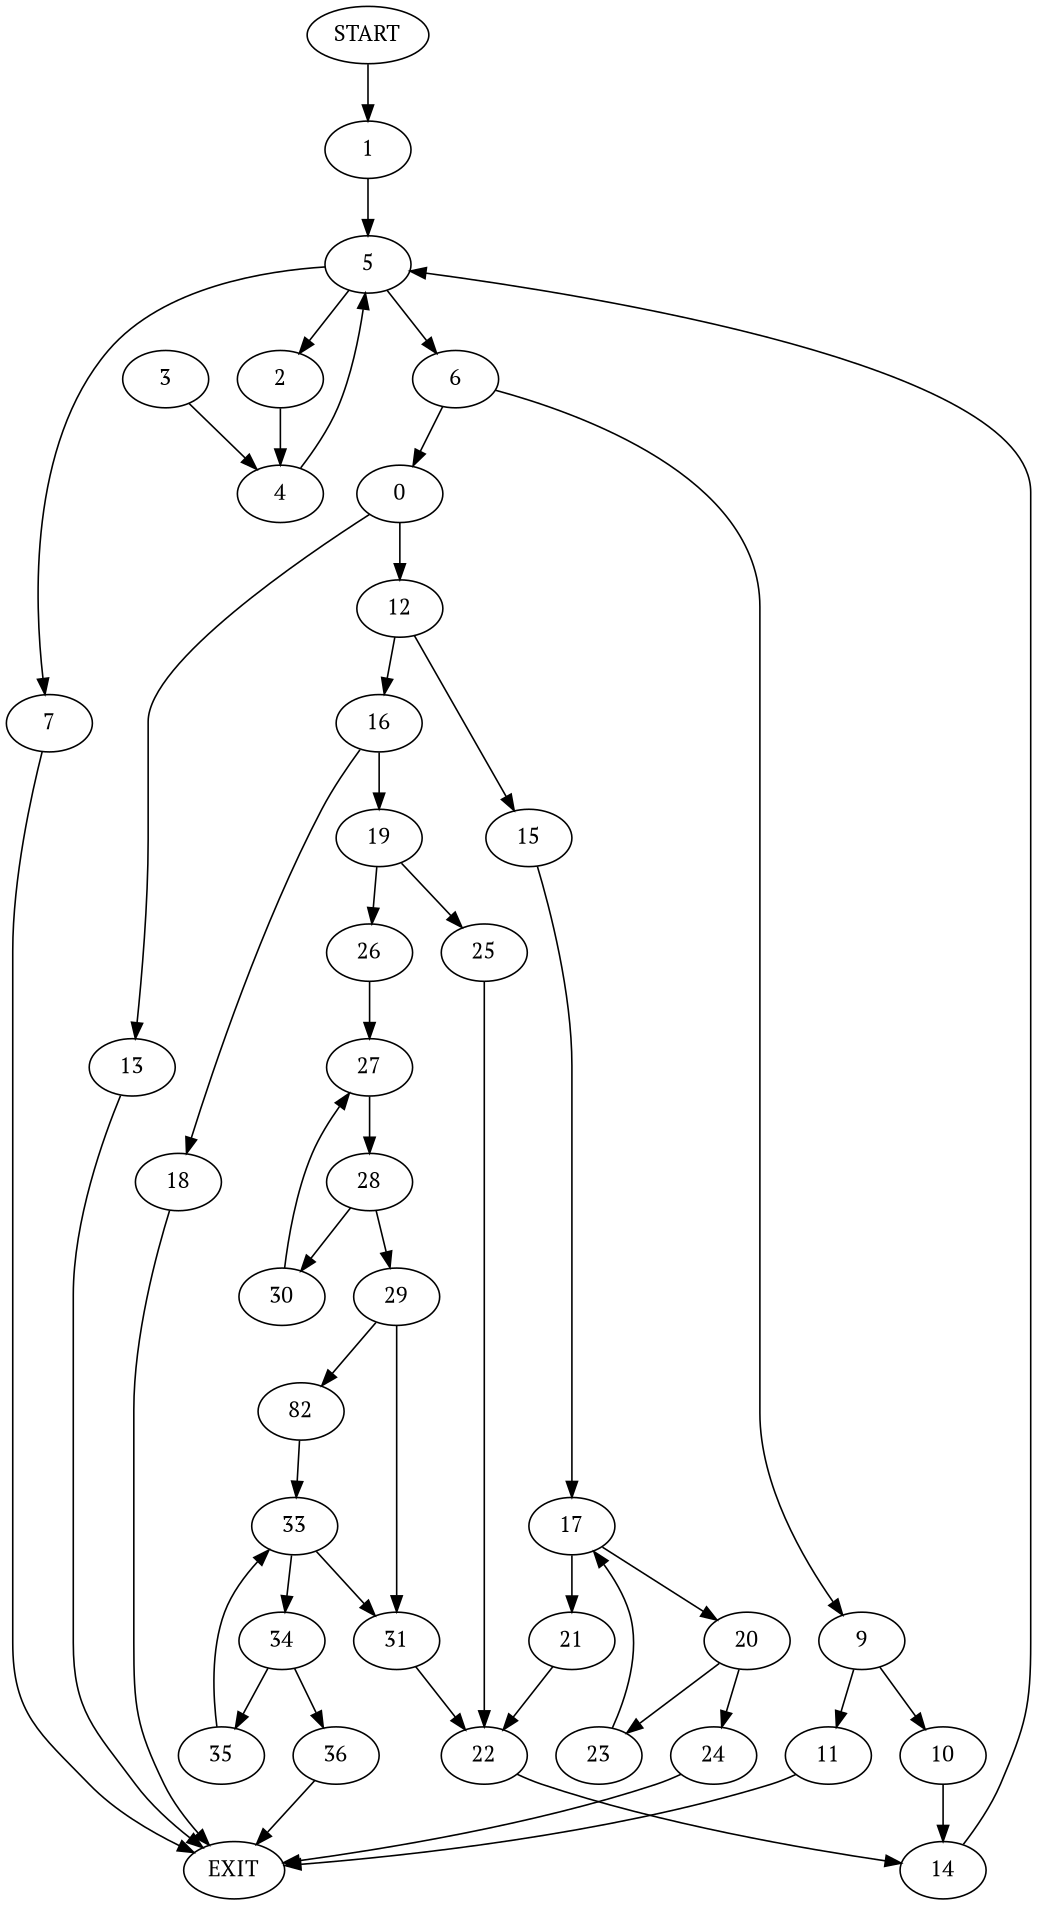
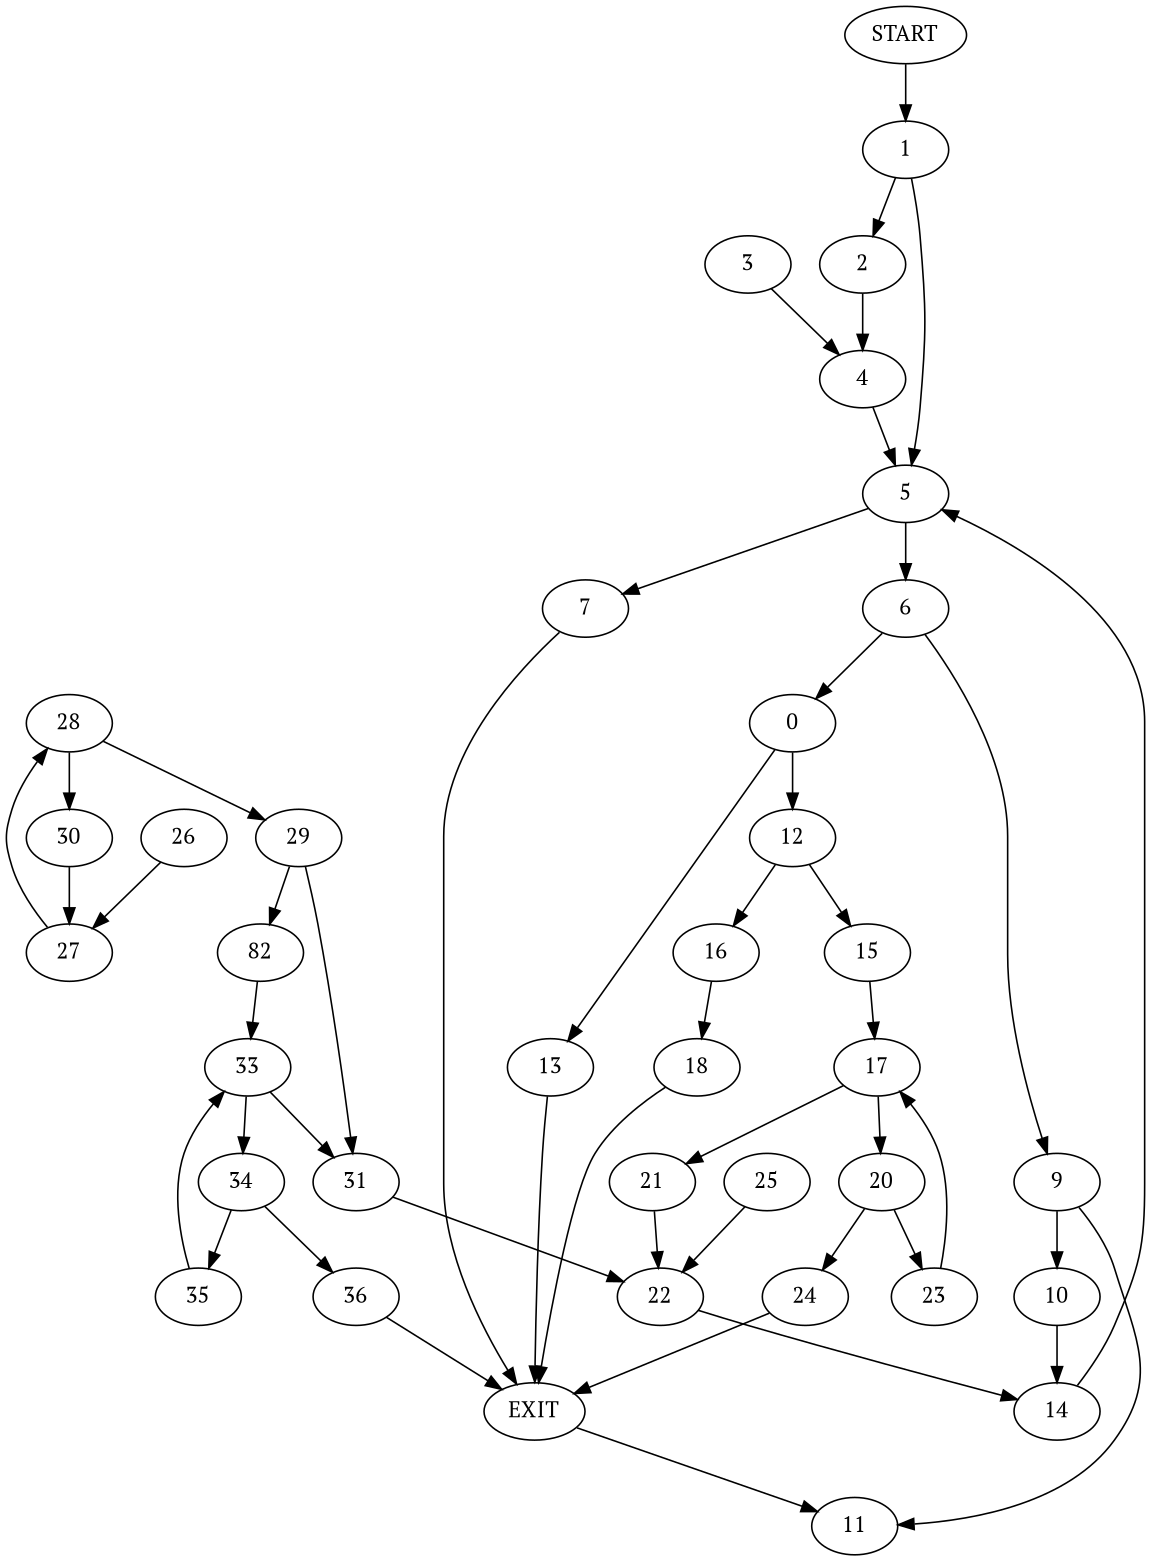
edge "5" -> "2": now "1" -> "2"
node "19": removed
edge "11" -> "EXIT": reversed
